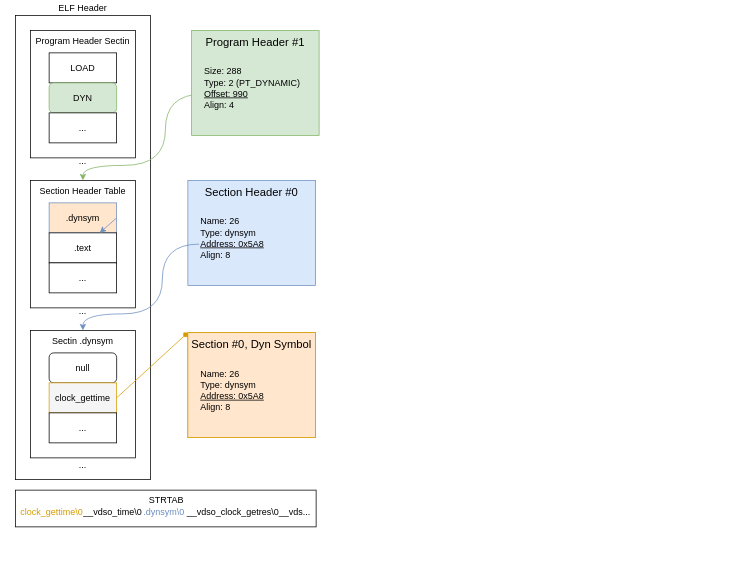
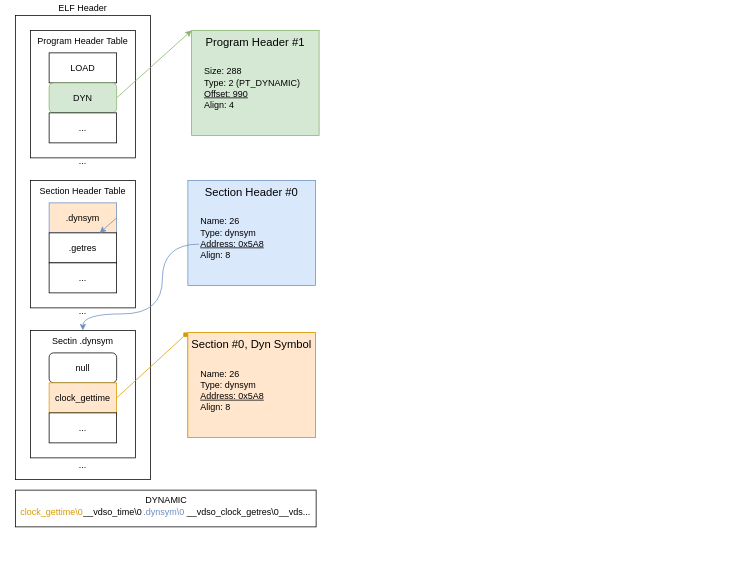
node "Program Header Sectin": label "Program Header Sectin" -> "Program Header Table"
edge "DYN" -> "Program Header #1": added
edge "Align: 4" -> "Section Header Table": removed
node ".text": label ".text" -> ".getres"
node "clock_gettime": fillcolor #f5f5f5 -> #ffe6cc
node "STRTAB": label "STRTAB" -> "DYNAMIC"
